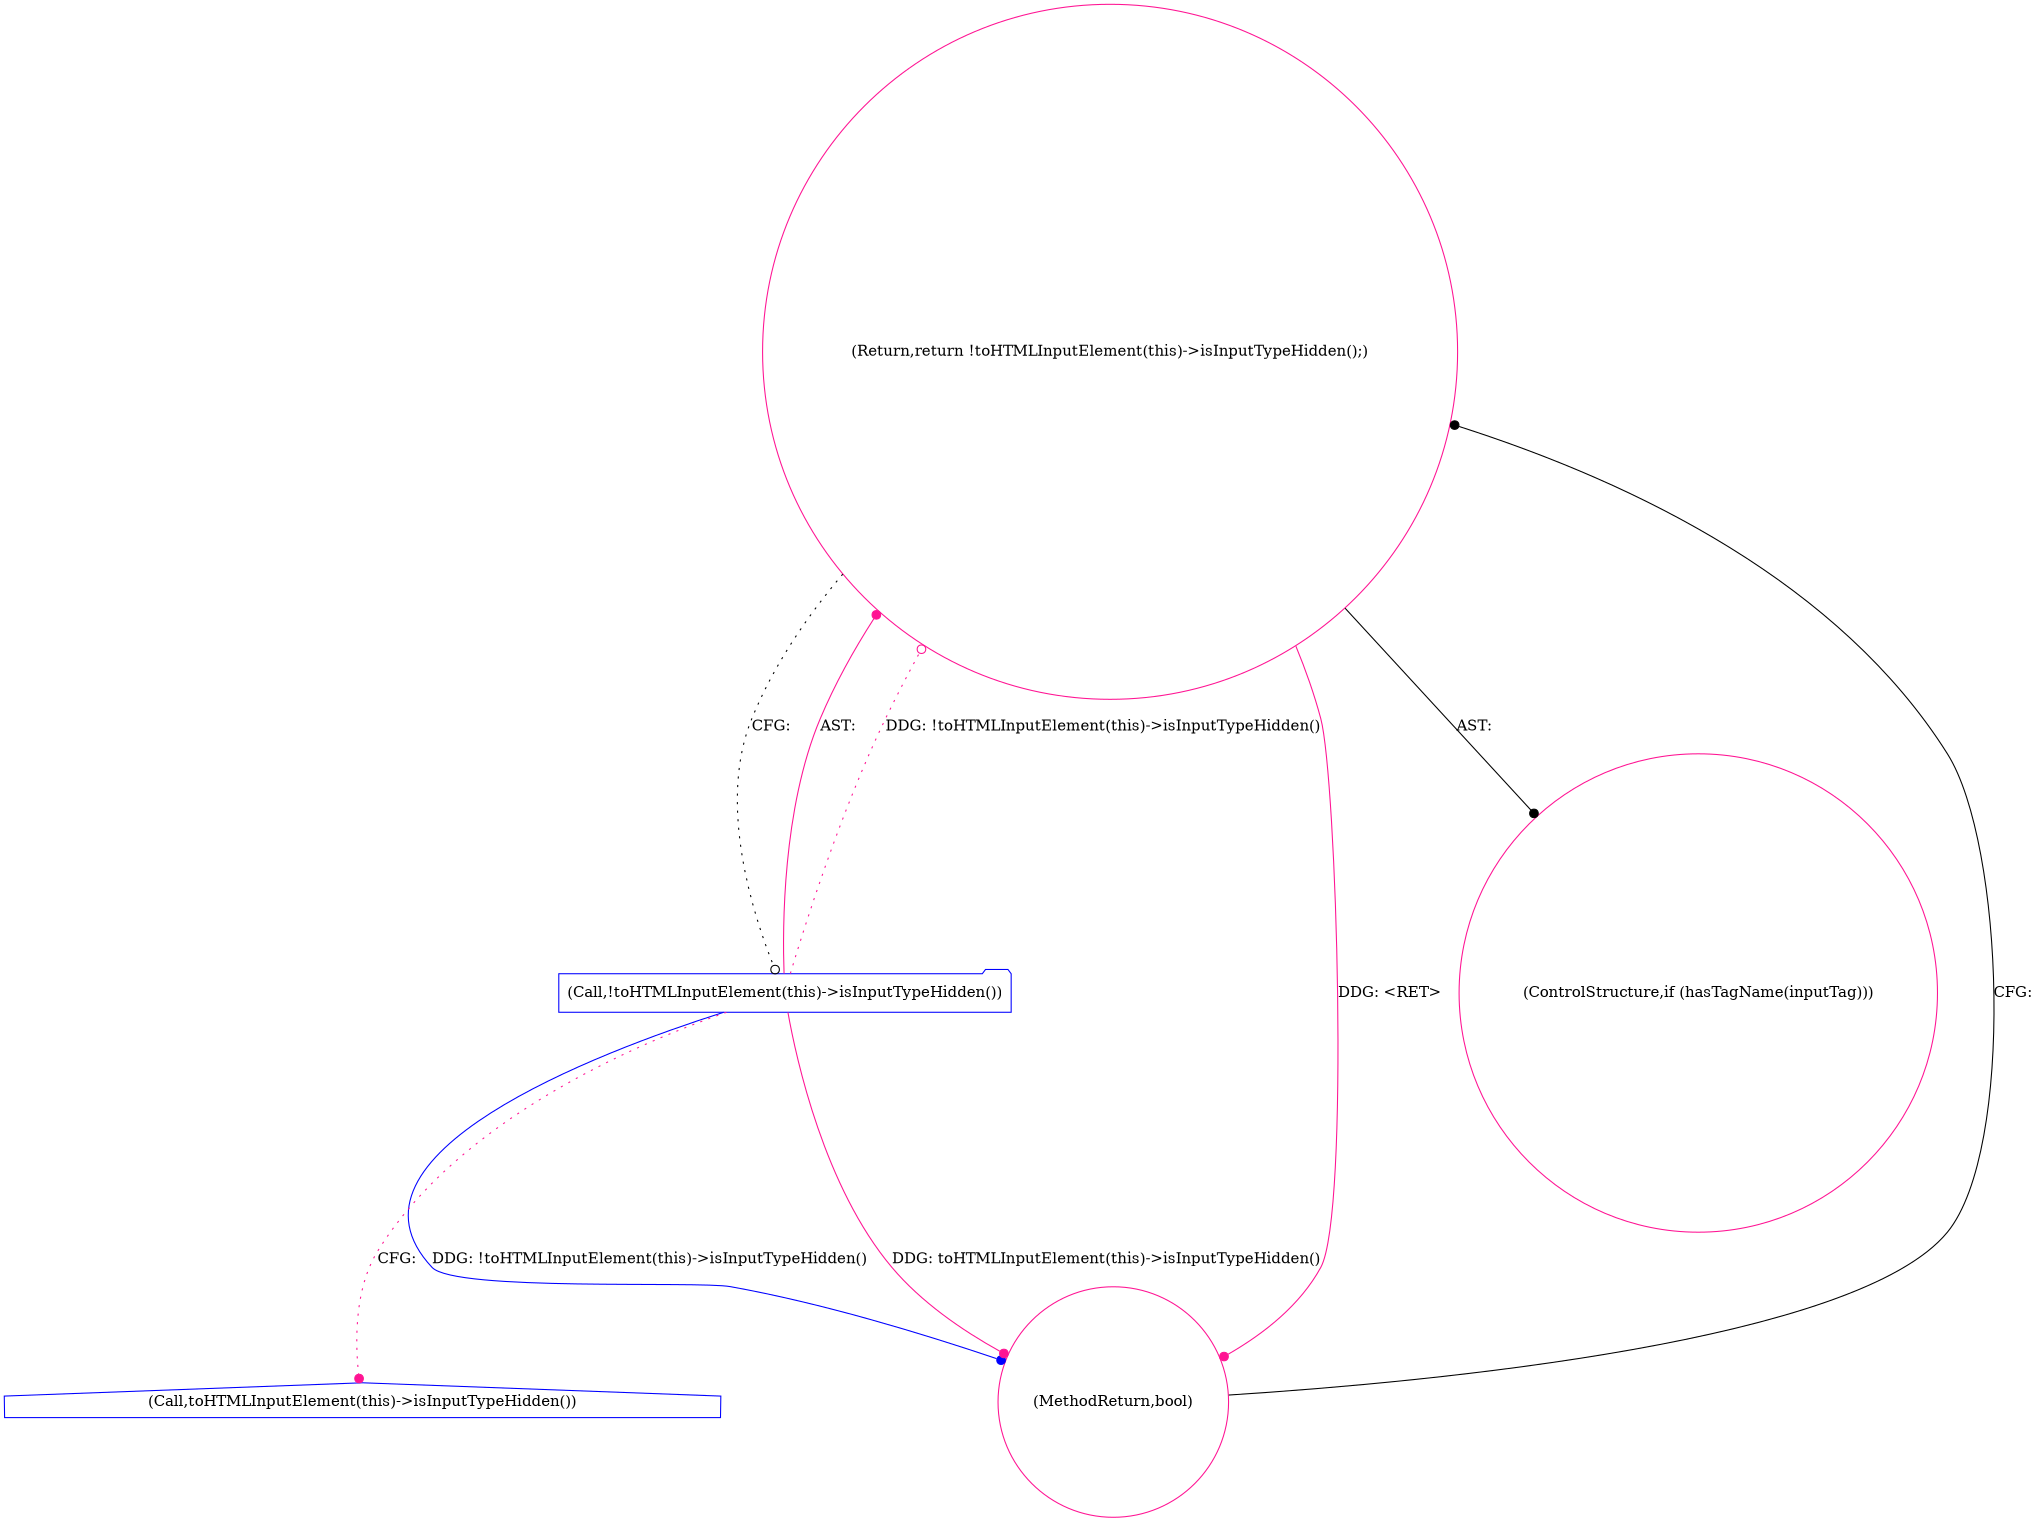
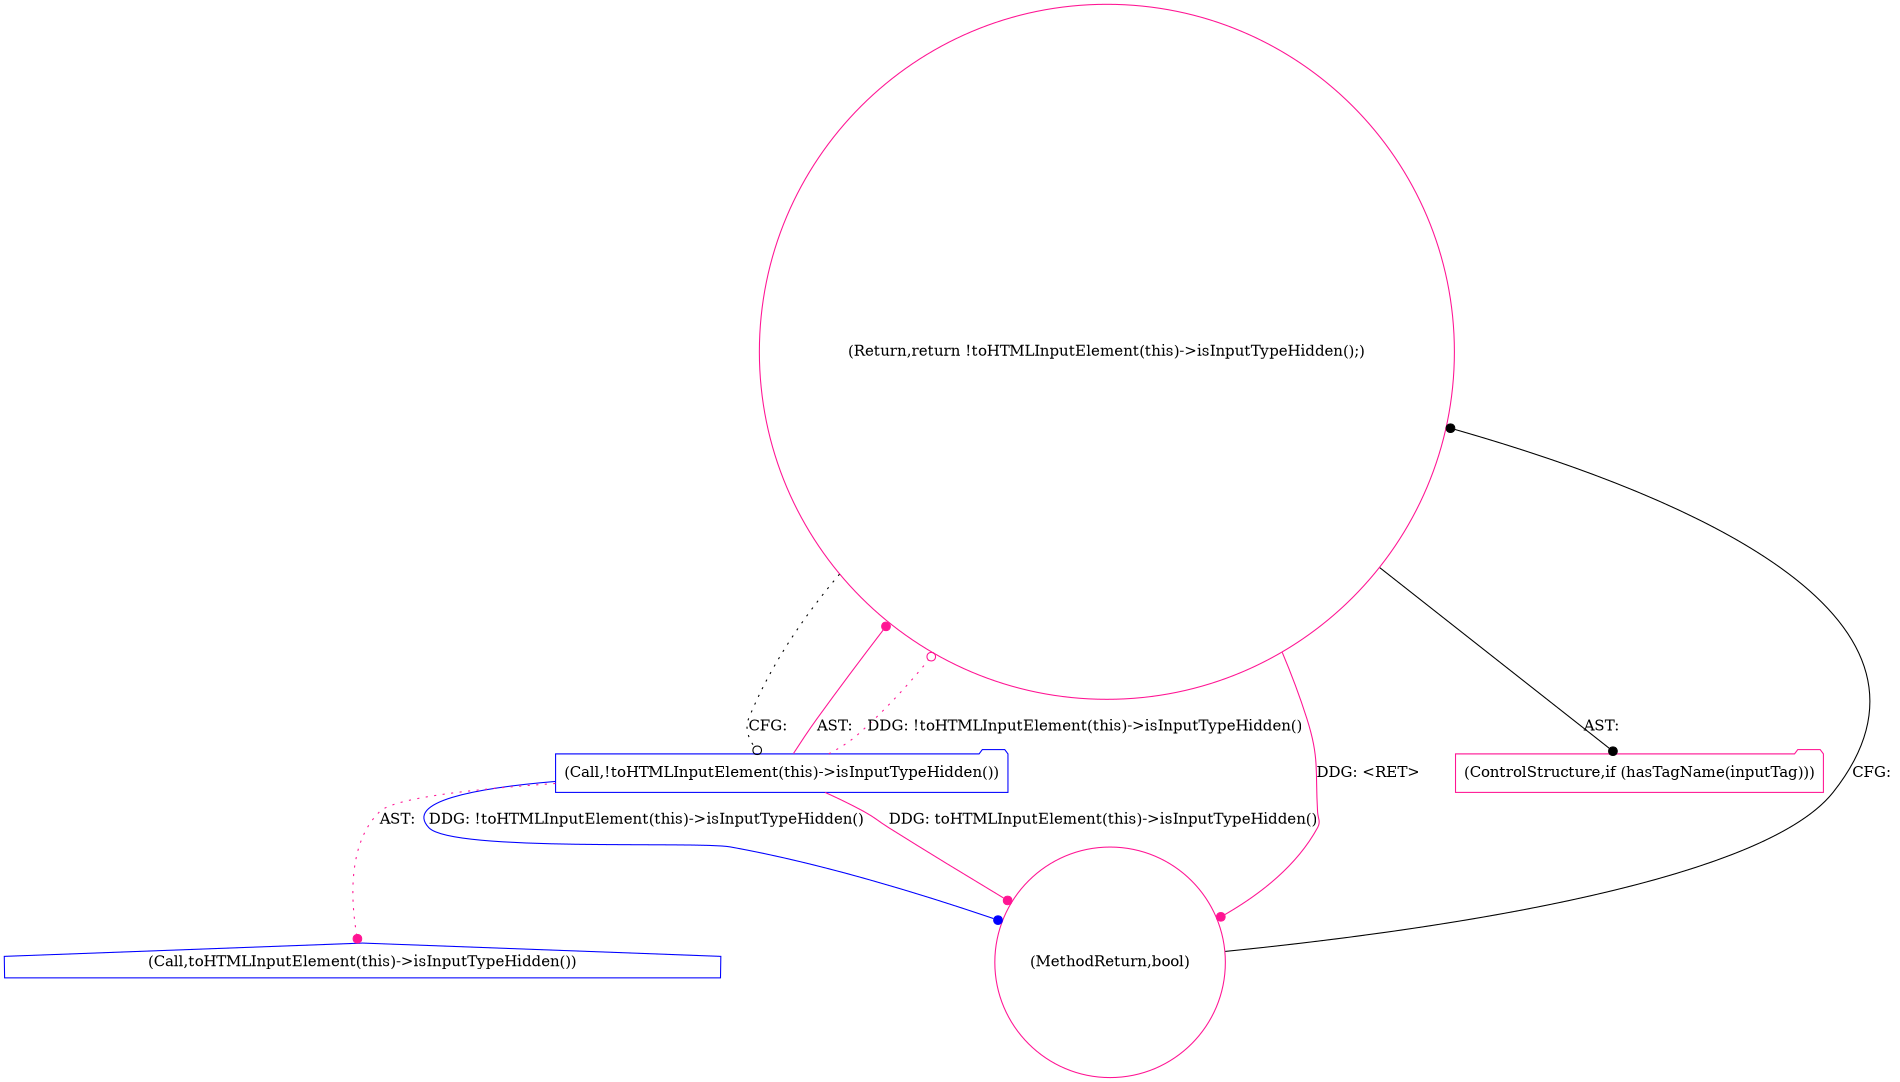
node "(ControlStructure,if (hasTagName(inputTag)))": shape circle -> folder
edge "(Call,!toHTMLInputElement(this)->isInputTypeHidden())" -> "(Call,toHTMLInputElement(this)->isInputTypeHidden())": label "CFG: " -> "AST: "
